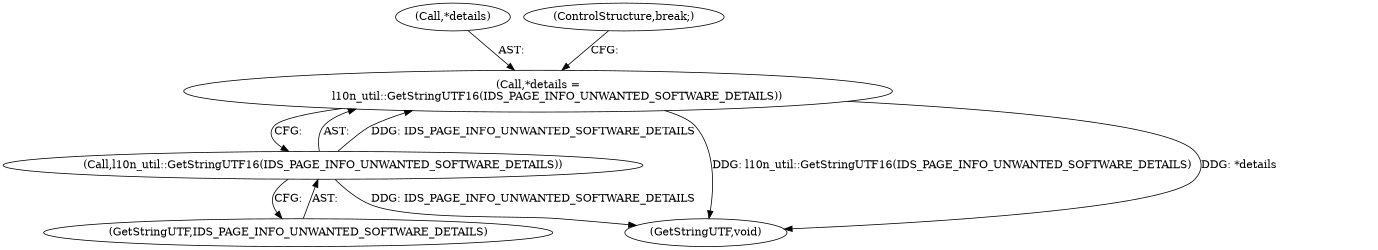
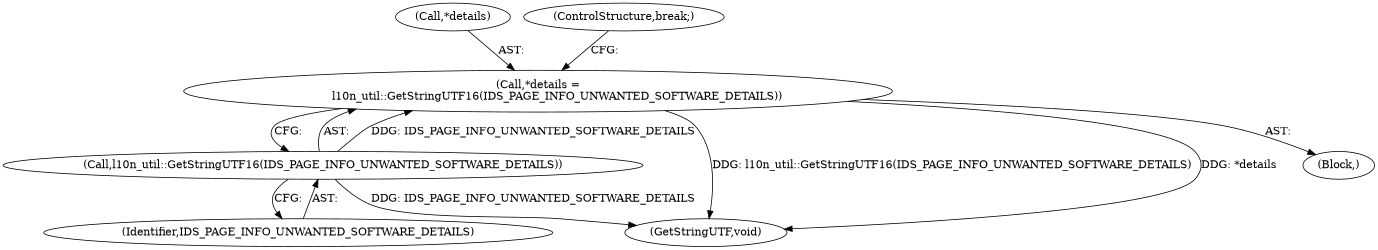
node "(Block,)": added
node "(GetStringUTF,IDS_PAGE_INFO_UNWANTED_SOFTWARE_DETAILS)": label "(GetStringUTF,IDS_PAGE_INFO_UNWANTED_SOFTWARE_DETAILS)" -> "(Identifier,IDS_PAGE_INFO_UNWANTED_SOFTWARE_DETAILS)"
